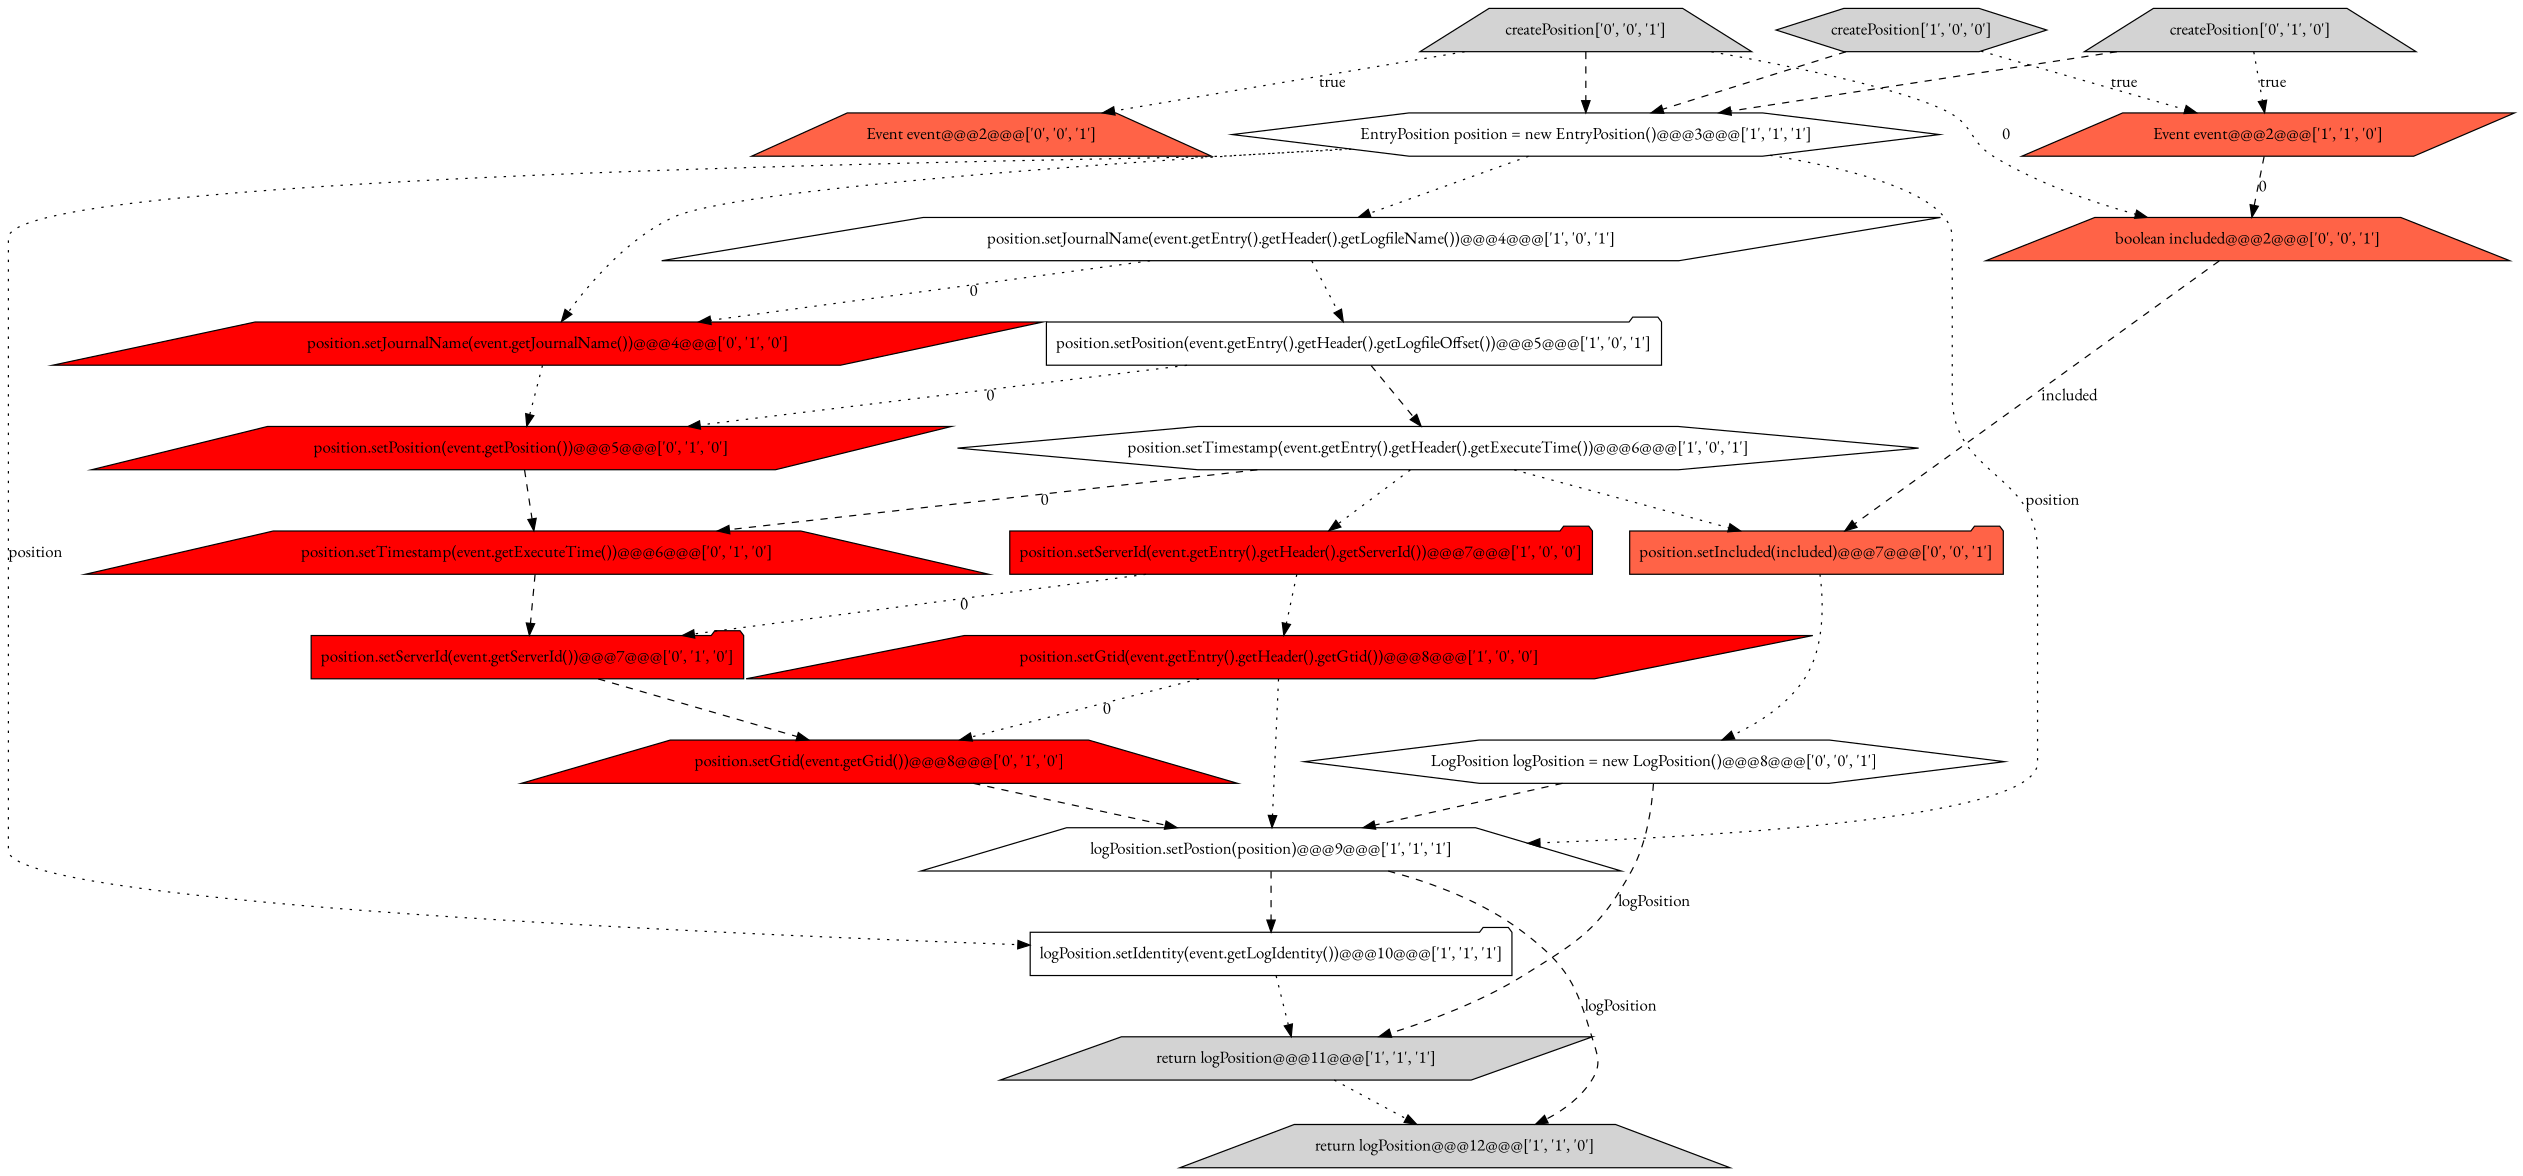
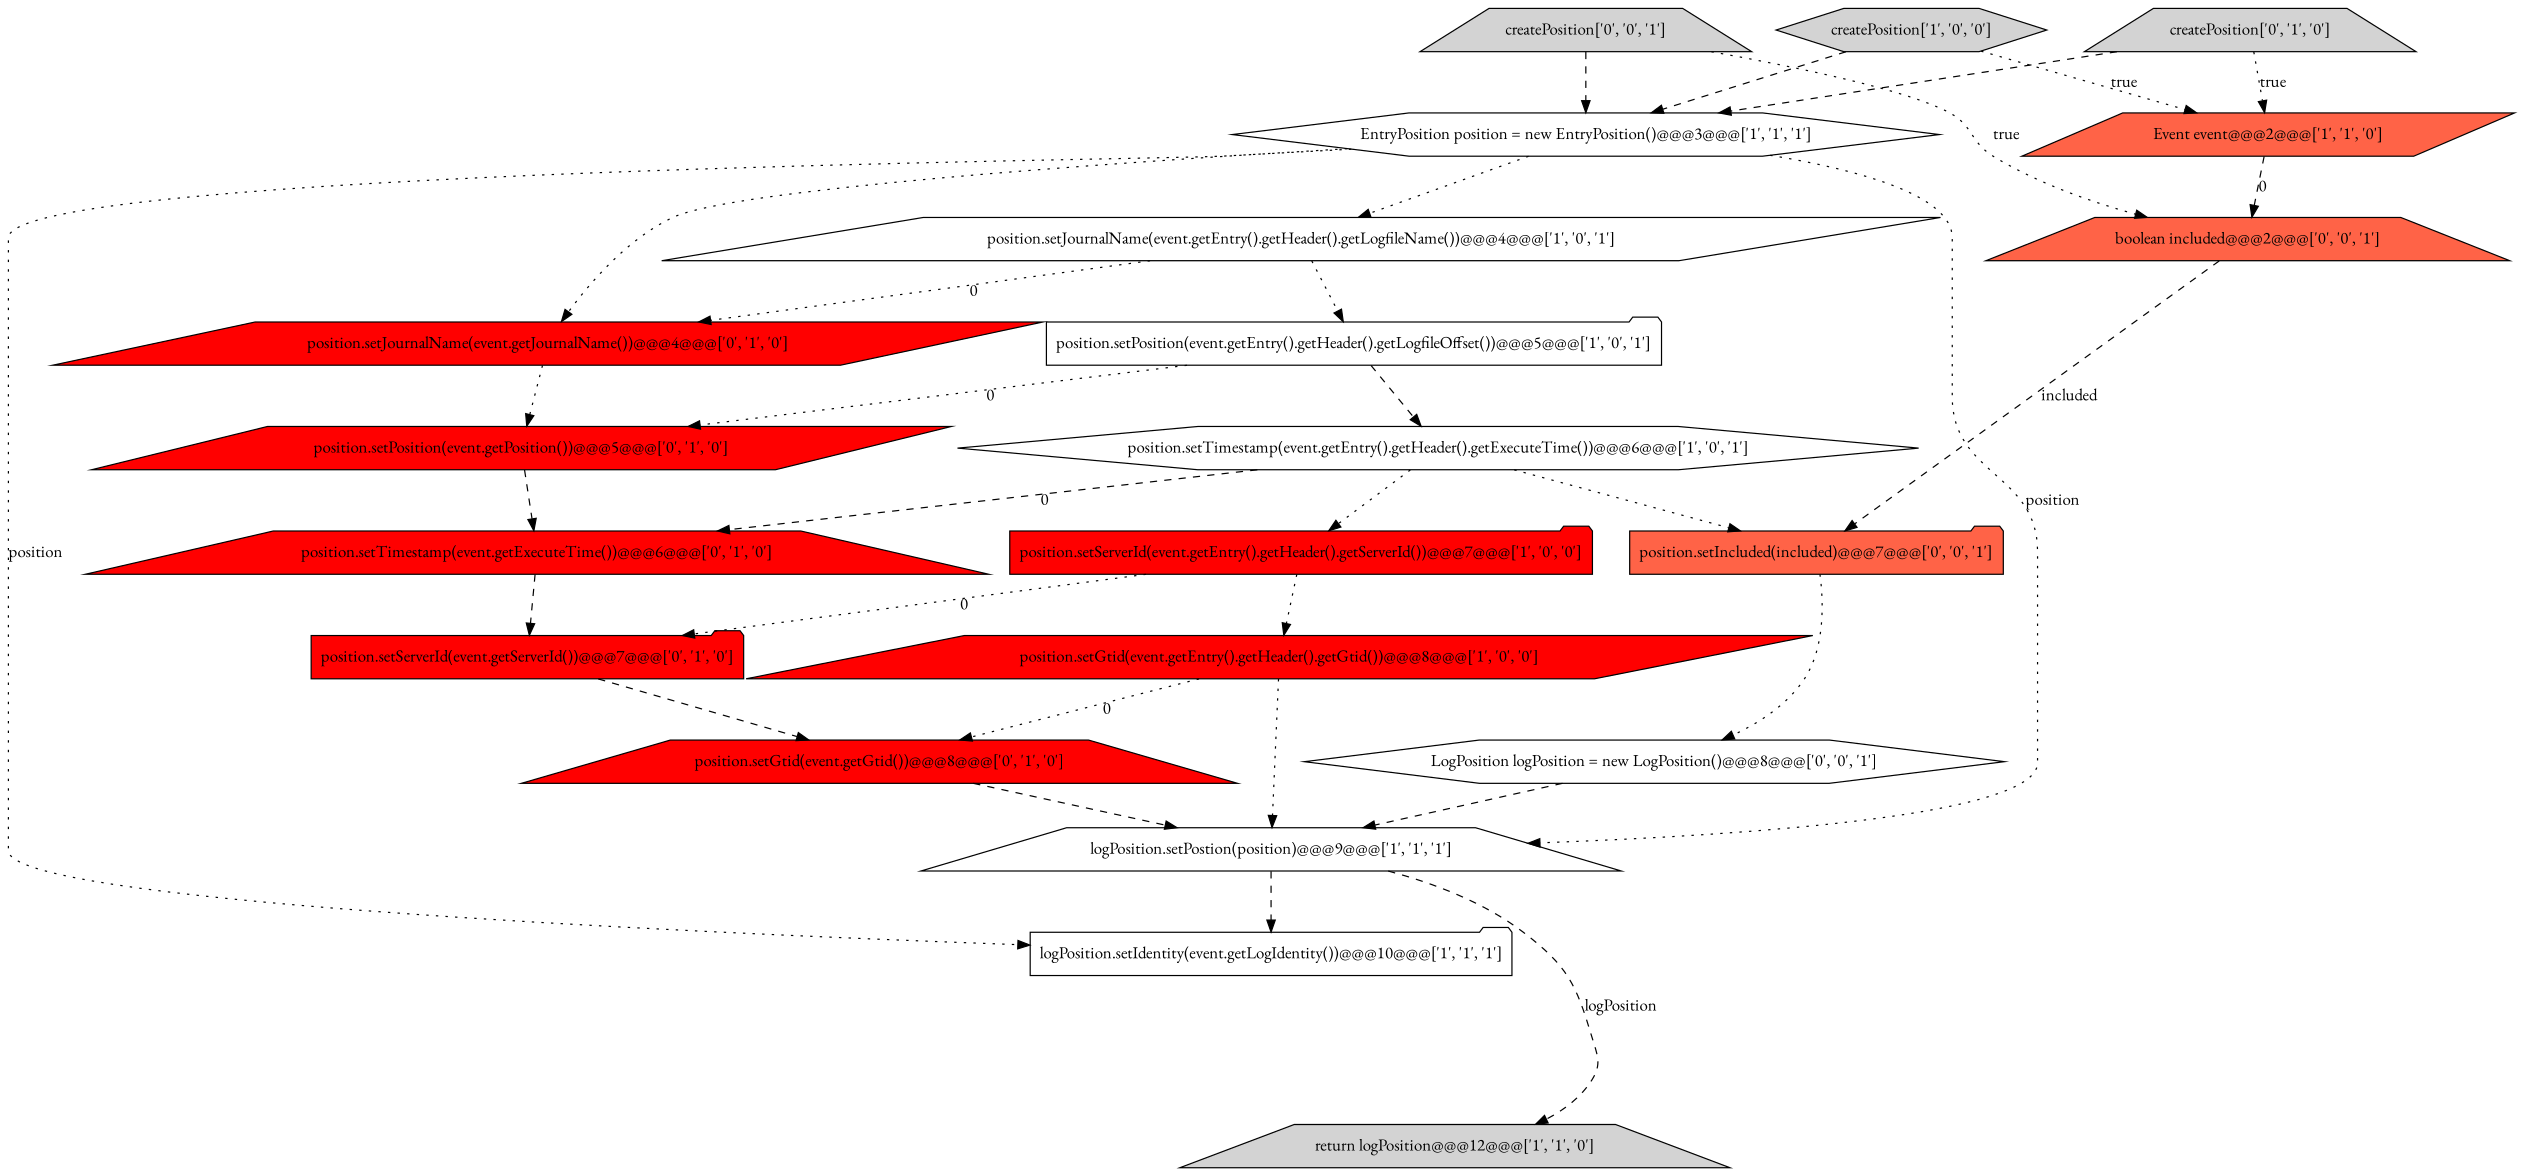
node "Event event@@@2@@@['0', '0', '1']": removed
edge "createPosition['0', '0', '1']" -> "boolean included@@@2@@@['0', '0', '1']": label "0" -> "true"
node "return logPosition@@@11@@@['1', '1', '1']": removed
